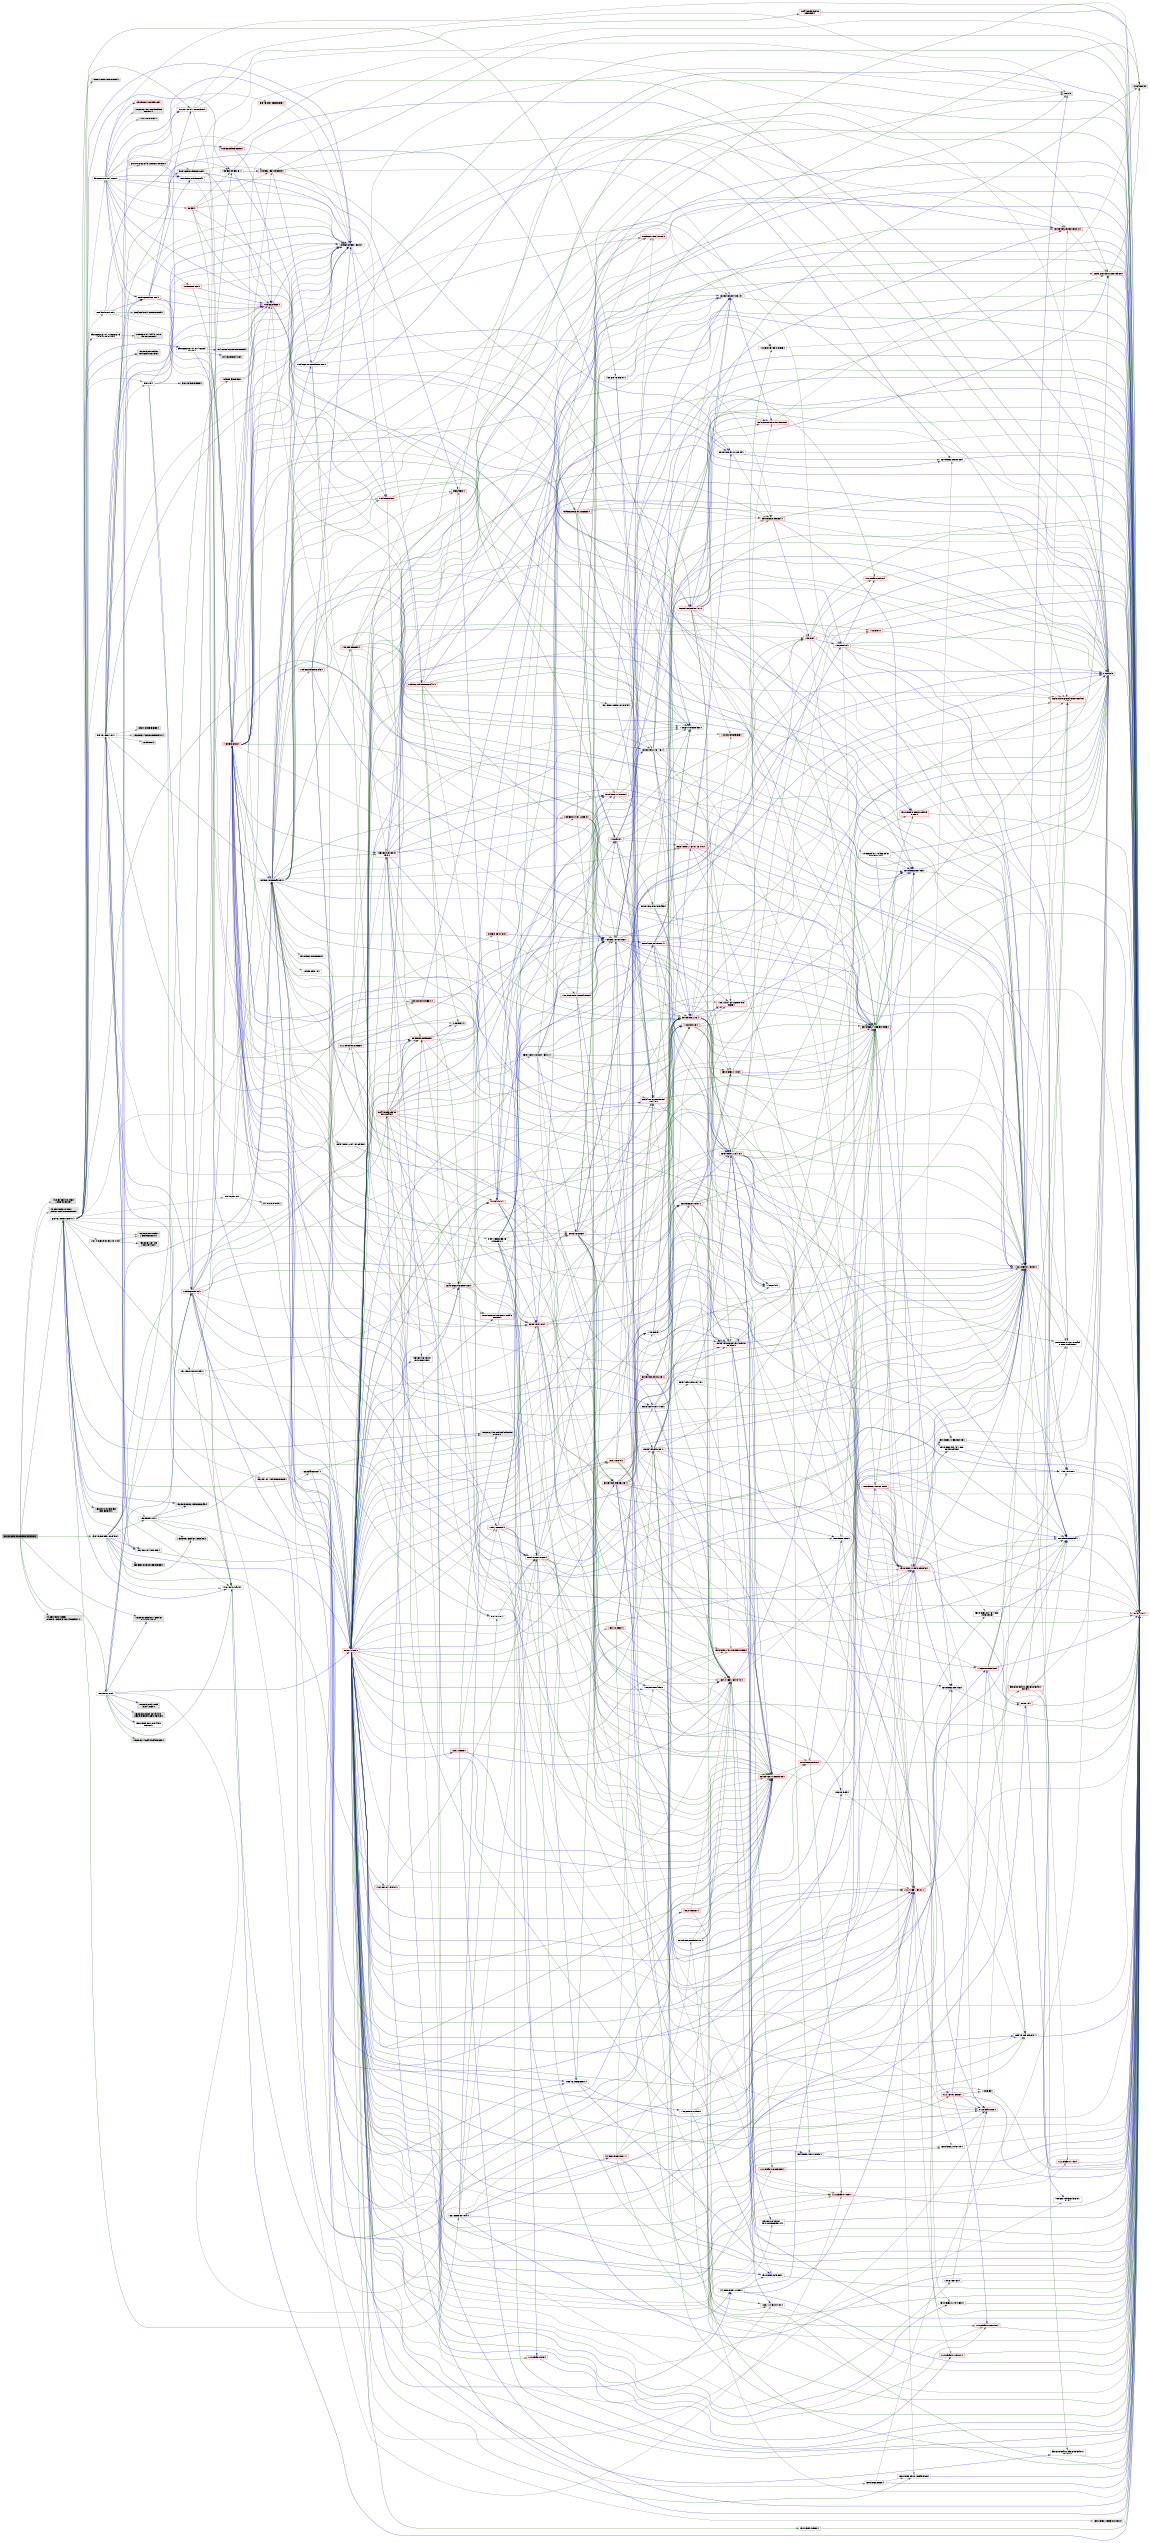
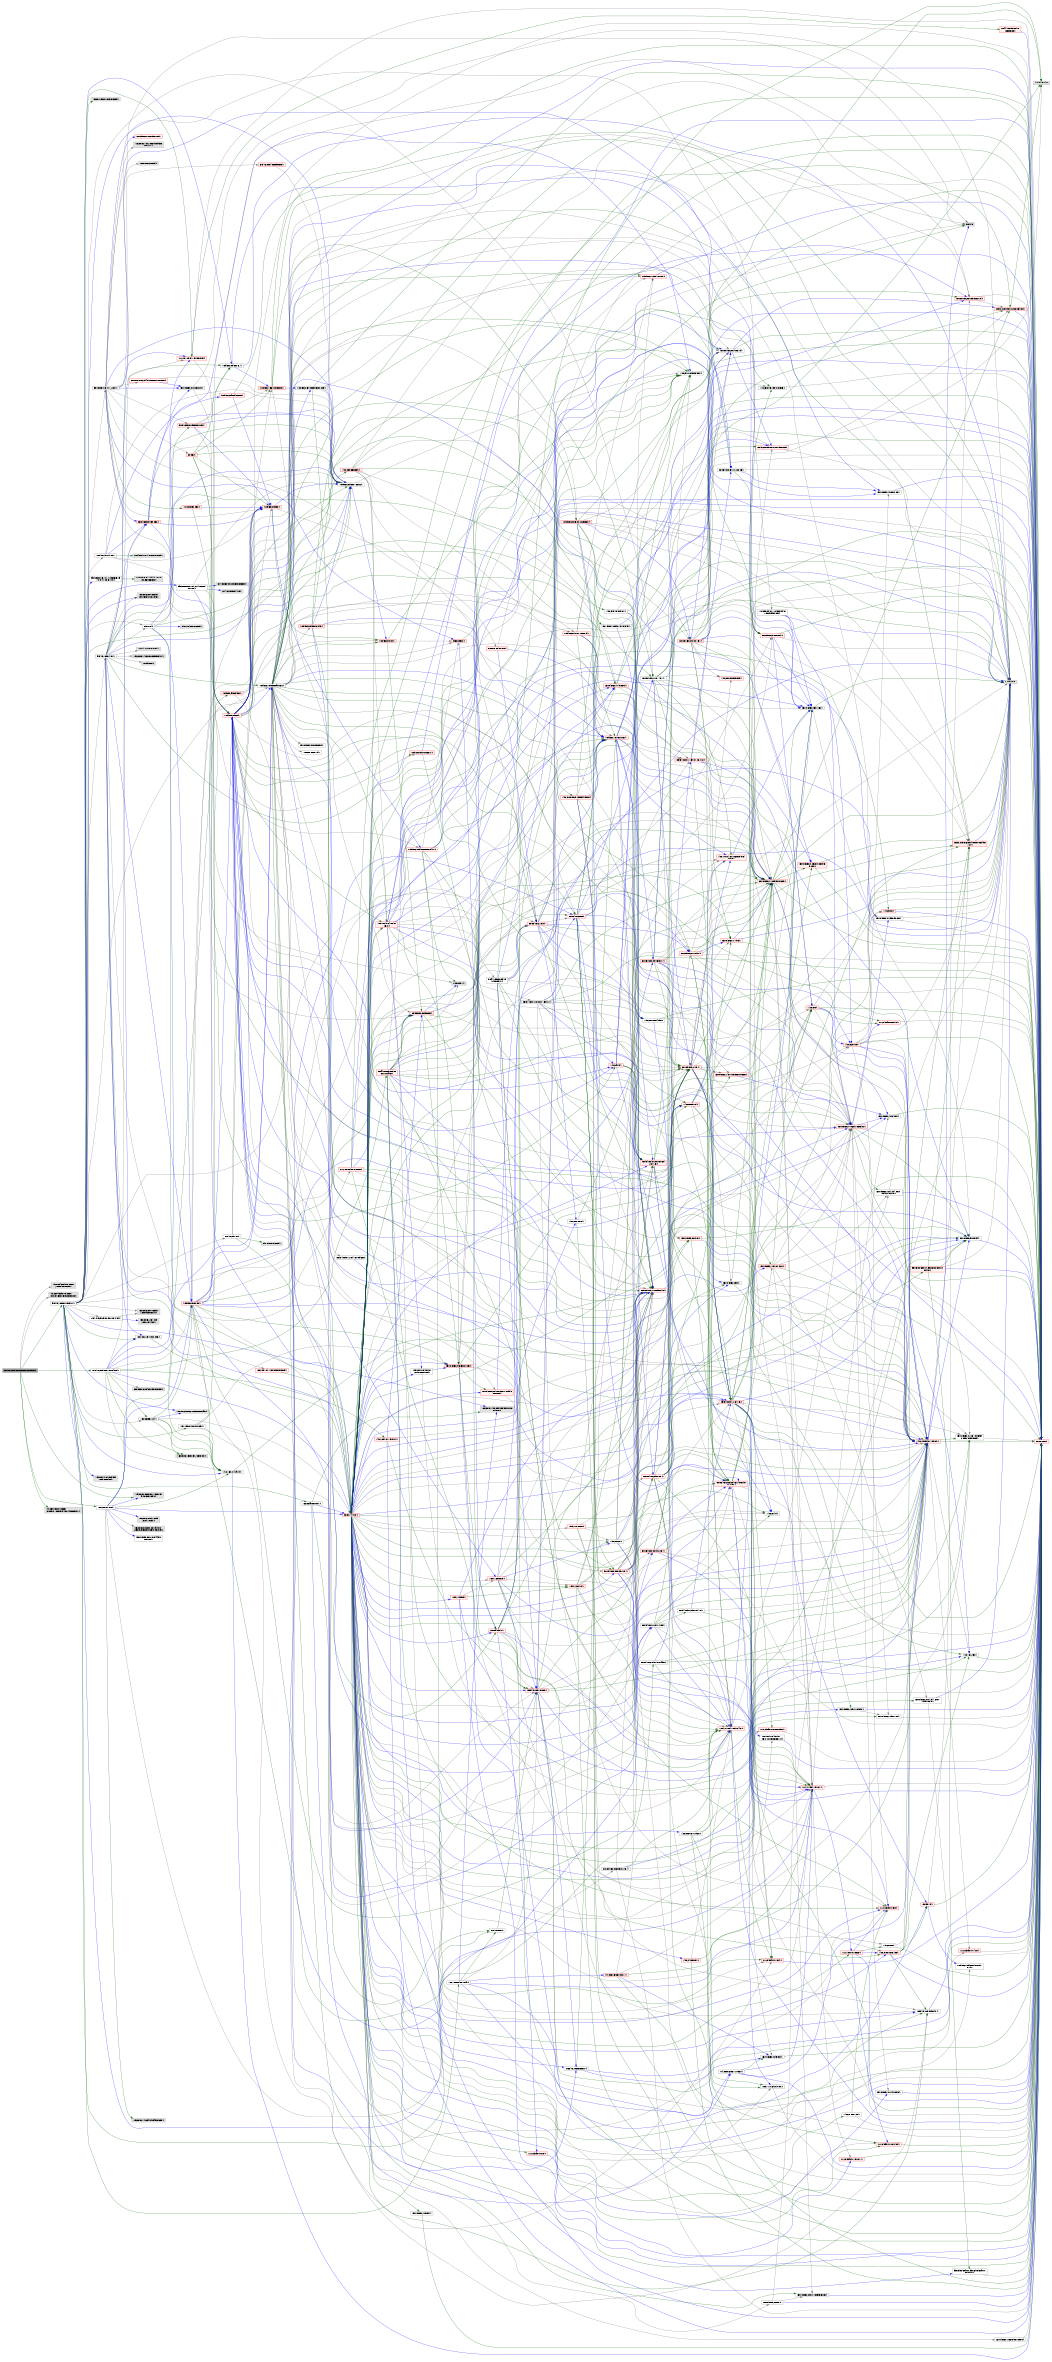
edge "Containers/StringView.h" -> "Traits/IsContiguousContainer.h": color blue -> gray40
edge "Containers/ContainerAllocation Policies.h" -> "Containers/UnrealString.h": now "Containers/ContainerAllocation Policies.h" -> "Templates/MemoryOps.h"
